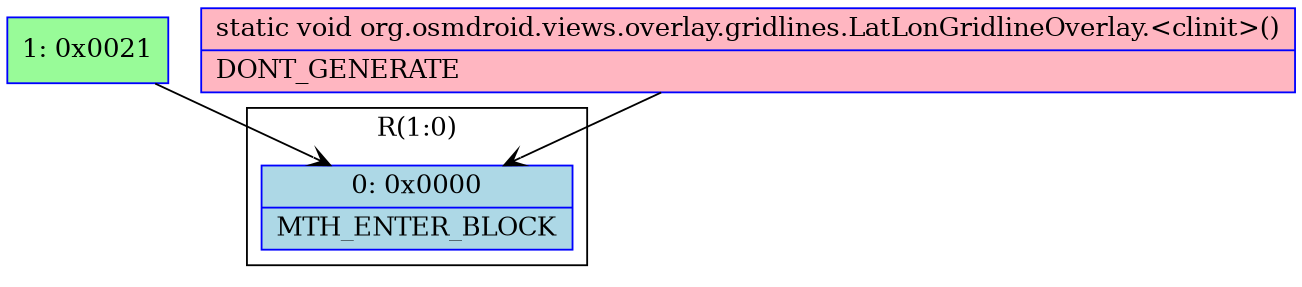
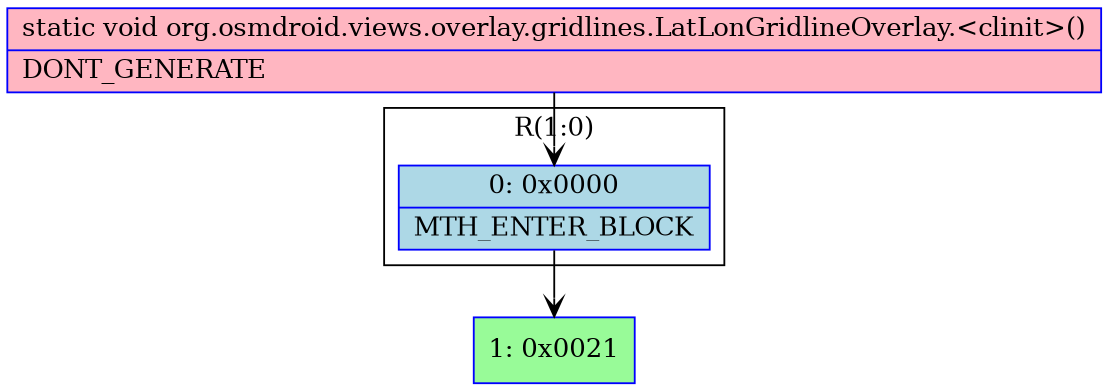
edge "1: 0x0021" -> "0: 0x0000": reversed
